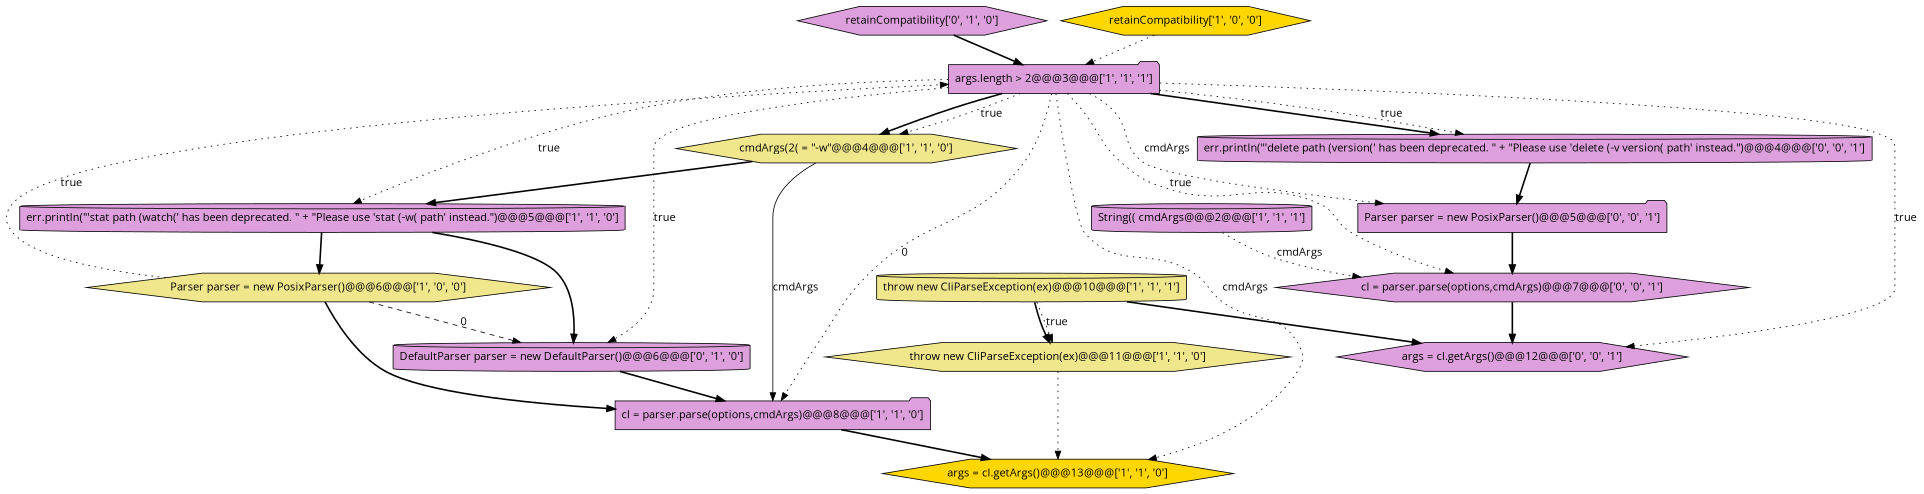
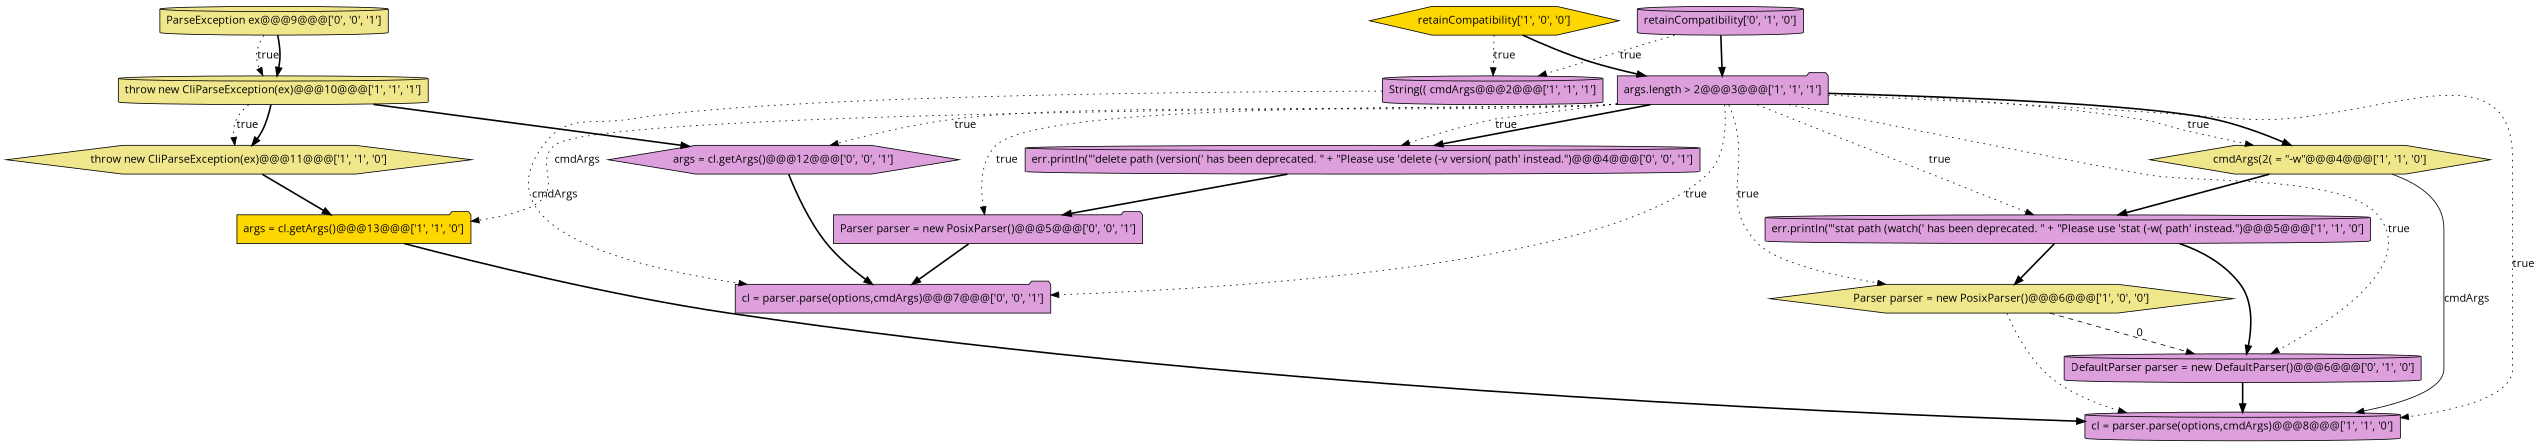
node "ParseException ex@@@9@@@['0', '0', '1']": added
node "retainCompatibility['0', '1', '0']": shape hexagon -> cylinder
edge "retainCompatibility['1', '0', '0']" -> "args.length > 2@@@3@@@['1', '1', '1']": style dotted -> bold
edge "retainCompatibility['1', '0', '0']" -> "String(( cmdArgs@@@2@@@['1', '1', '1']": added, label "true"
edge "retainCompatibility['0', '1', '0']" -> "String(( cmdArgs@@@2@@@['1', '1', '1']": added, label "true"
edge "Parser parser = new PosixParser()@@@6@@@['1', '0', '0']" -> "args.length > 2@@@3@@@['1', '1', '1']": reversed
edge "args.length > 2@@@3@@@['1', '1', '1']" -> "Parser parser = new PosixParser()@@@5@@@['0', '0', '1']": label "cmdArgs" -> "true"
edge "args.length > 2@@@3@@@['1', '1', '1']" -> "cl = parser.parse(options,cmdArgs)@@@8@@@['1', '1', '0']": label "0" -> "true"
node "cl = parser.parse(options,cmdArgs)@@@7@@@['0', '0', '1']": shape hexagon -> folder
edge "cl = parser.parse(options,cmdArgs)@@@7@@@['0', '0', '1']" -> "args = cl.getArgs()@@@12@@@['0', '0', '1']": reversed
edge "Parser parser = new PosixParser()@@@6@@@['1', '0', '0']" -> "cl = parser.parse(options,cmdArgs)@@@8@@@['1', '1', '0']": style bold -> dotted
edge "throw new CliParseException(ex)@@@11@@@['1', '1', '0']" -> "args = cl.getArgs()@@@13@@@['1', '1', '0']": style dotted -> bold
node "cl = parser.parse(options,cmdArgs)@@@8@@@['1', '1', '0']": shape folder -> cylinder
edge "cl = parser.parse(options,cmdArgs)@@@8@@@['1', '1', '0']" -> "args = cl.getArgs()@@@13@@@['1', '1', '0']": reversed
node "args = cl.getArgs()@@@13@@@['1', '1', '0']": shape hexagon -> folder
